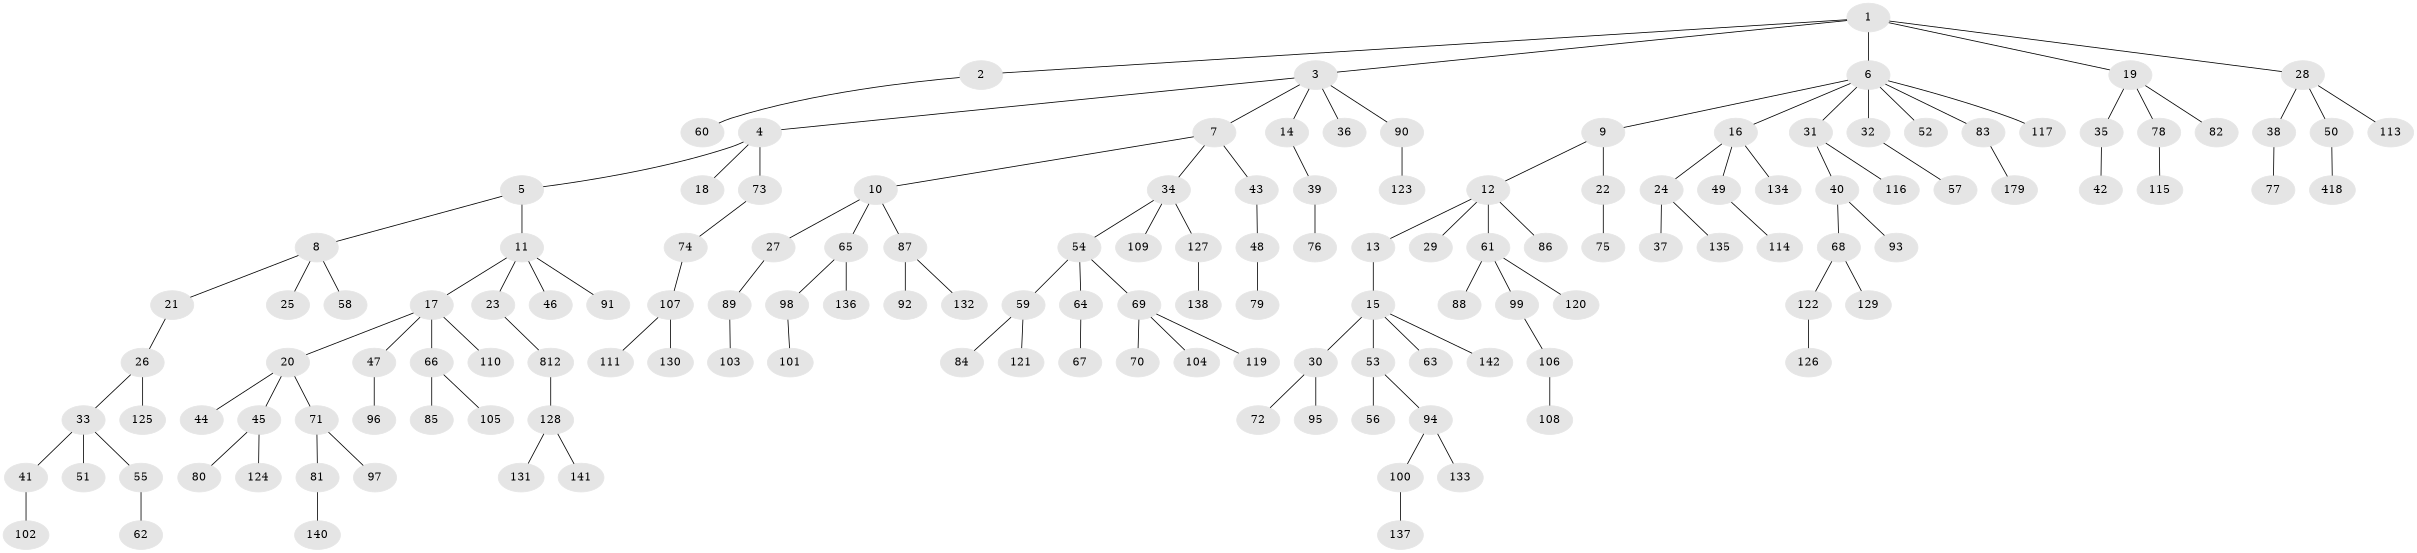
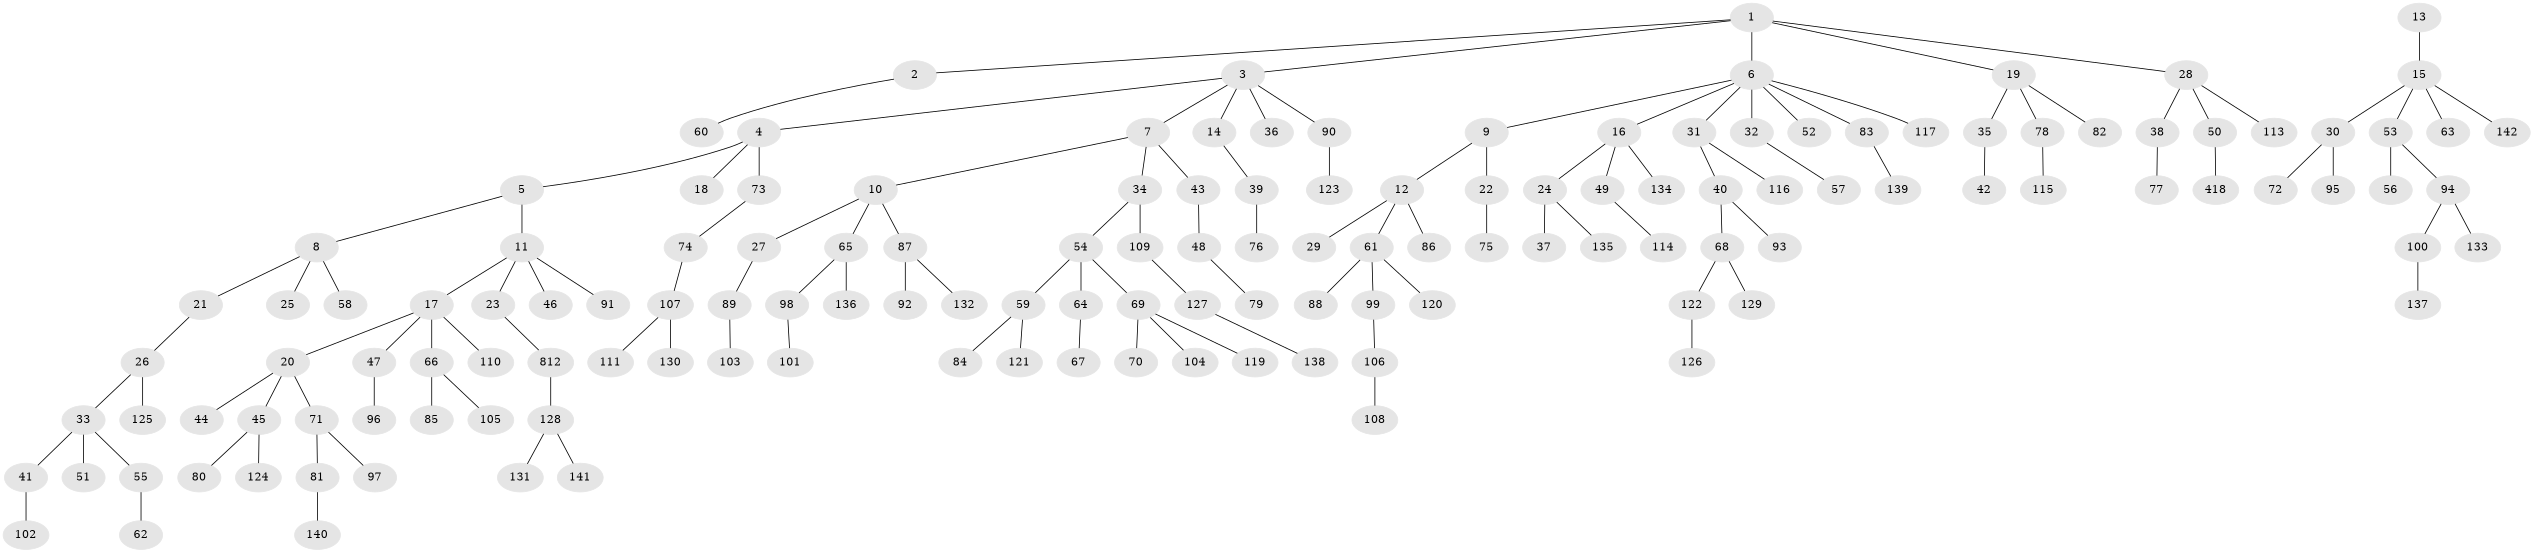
node "179": label "179" -> "139"
edge "34" -- "127": now "109" -- "127"
edge "12" -- "13": removed
